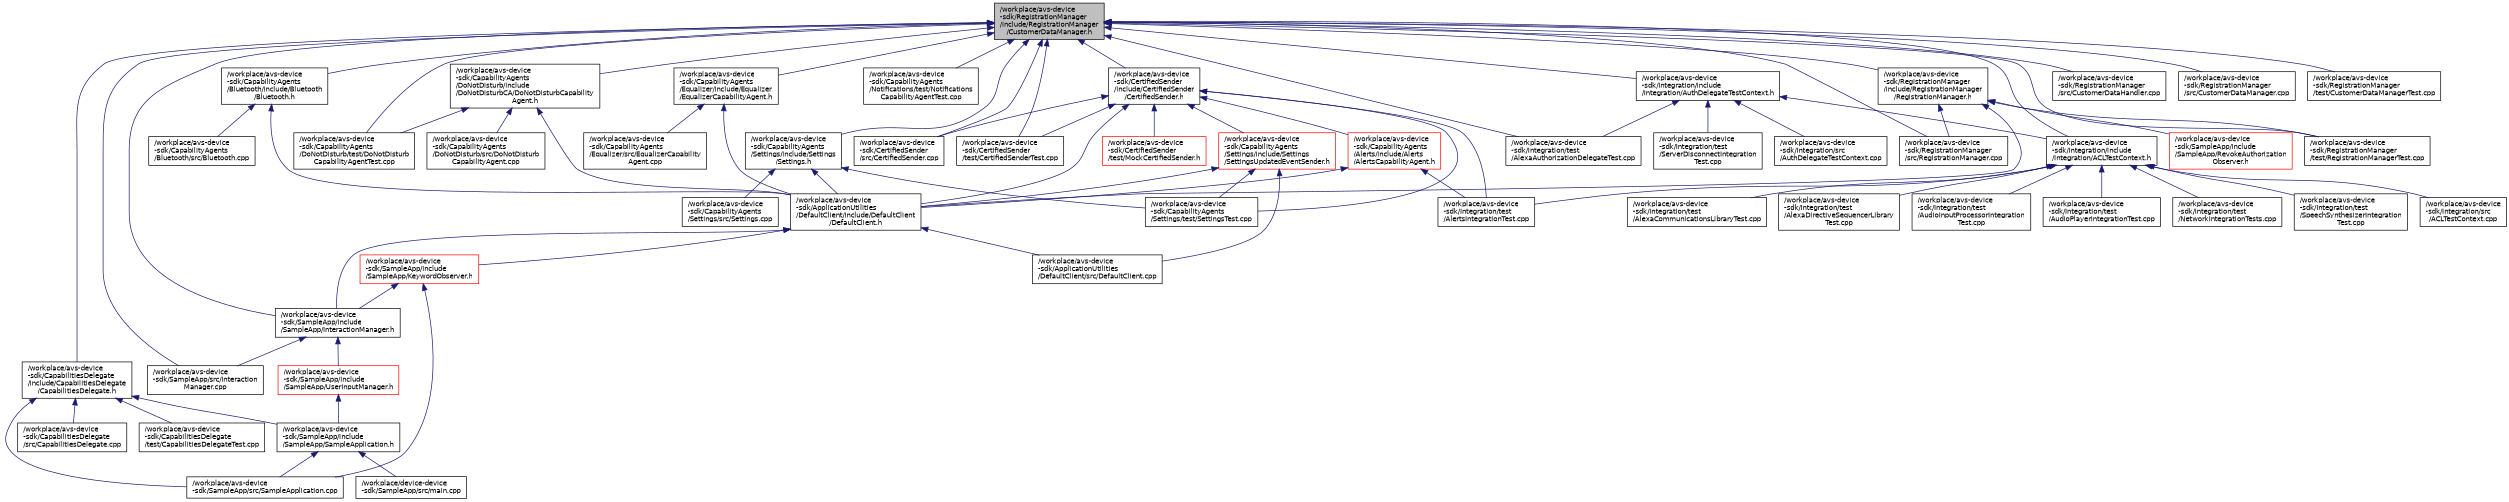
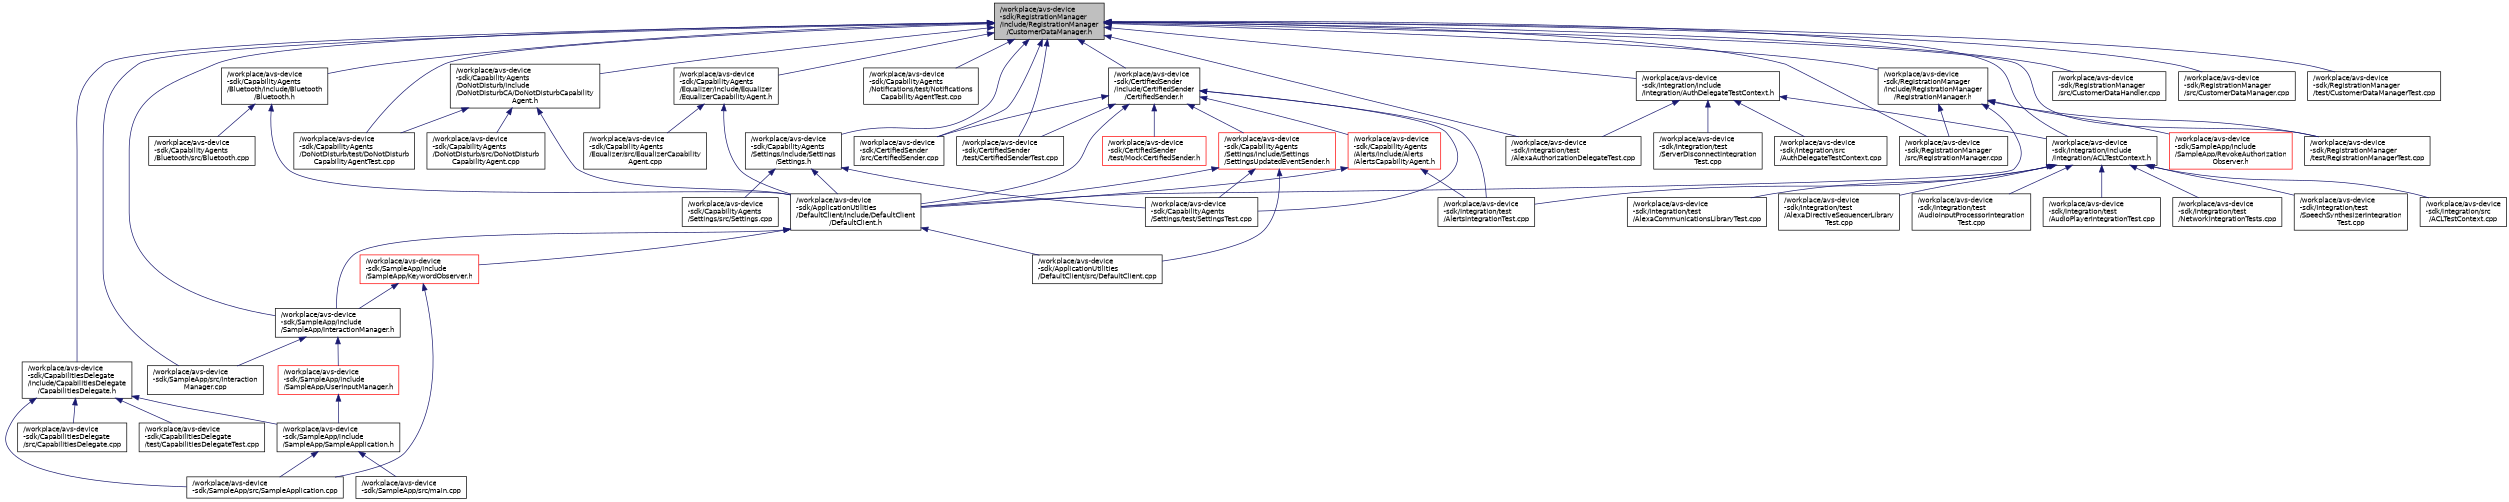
node "/workplace/device-device -sdk/SampleApp/src/main.cpp": label "/workplace/device-device -sdk/SampleApp/src/main.cpp" -> "/workplace/avs-device -sdk/SampleApp/src/main.cpp"
